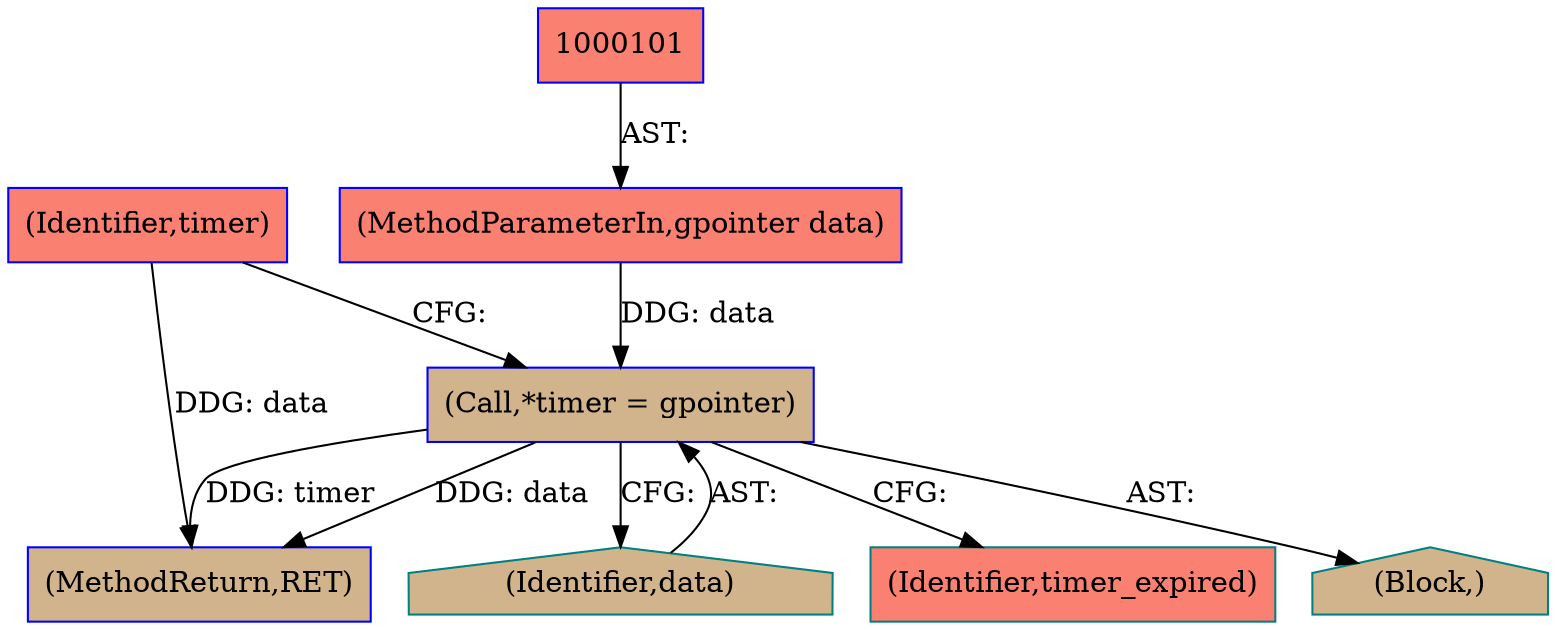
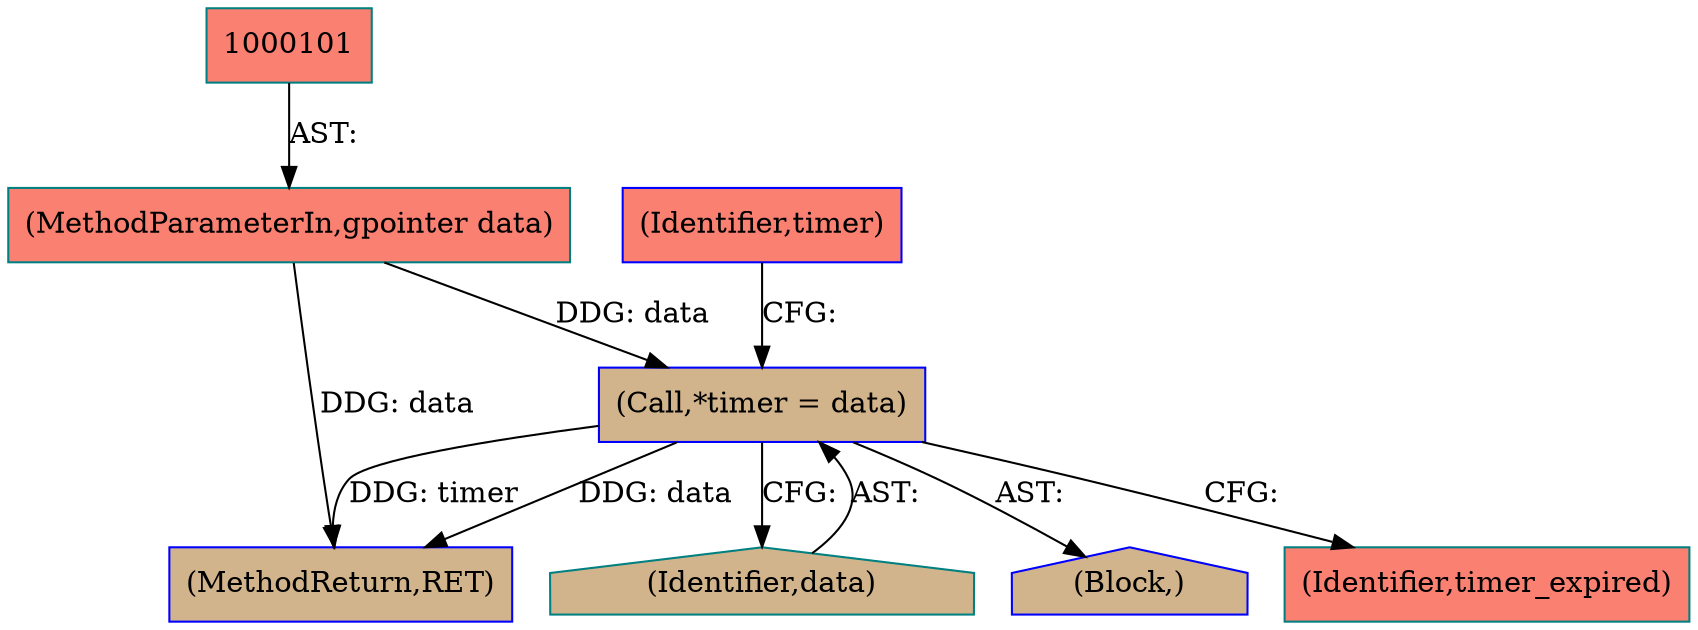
node "1000101": color blue -> teal
node "(MethodParameterIn,gpointer data)": color blue -> teal
edge "(Identifier,timer)" -> "(MethodReturn,RET)": now "(MethodParameterIn,gpointer data)" -> "(MethodReturn,RET)"
node "(Call,*timer = gpointer)": label "(Call,*timer = gpointer)" -> "(Call,*timer = data)"
node "(Block,)": color teal -> blue
